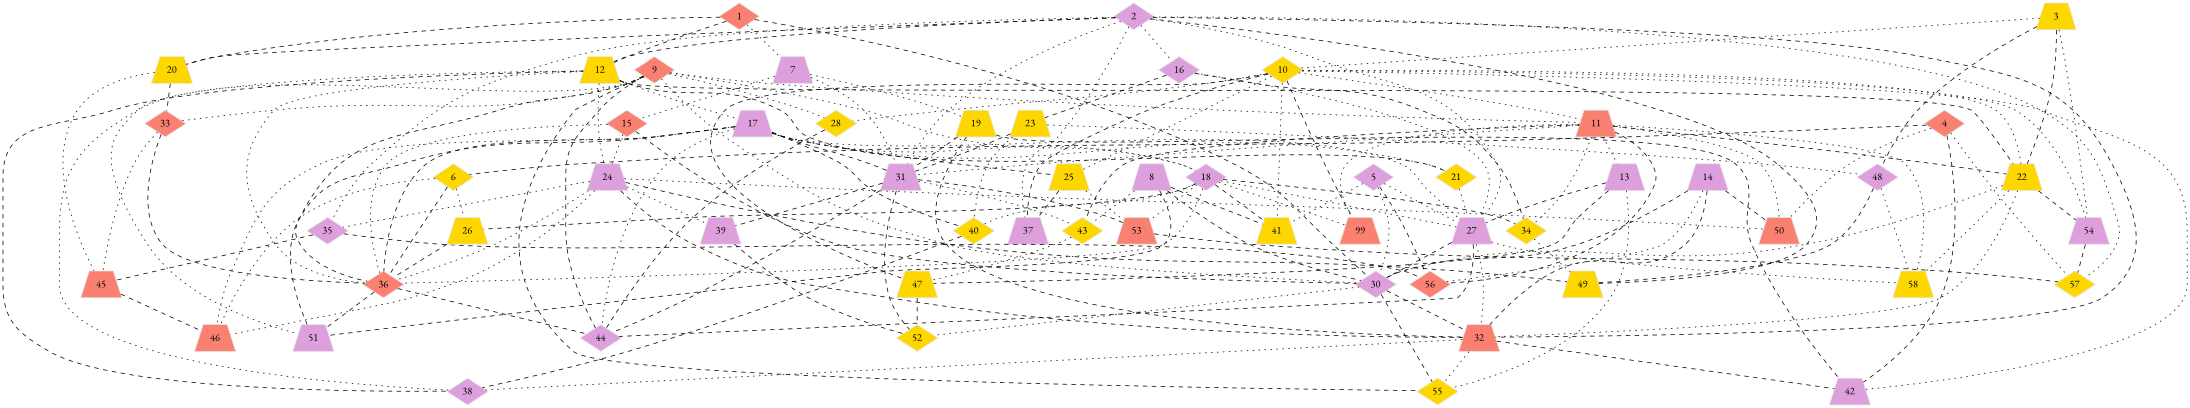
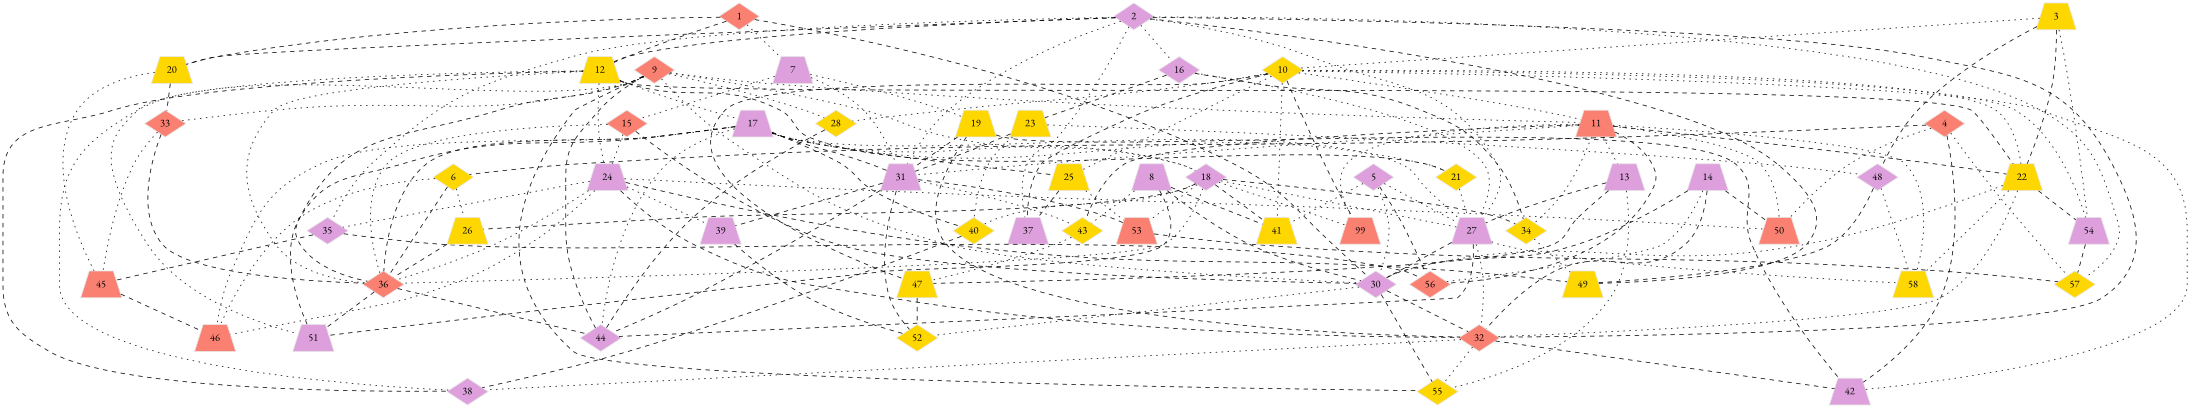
node "32": shape trapezium -> diamond
